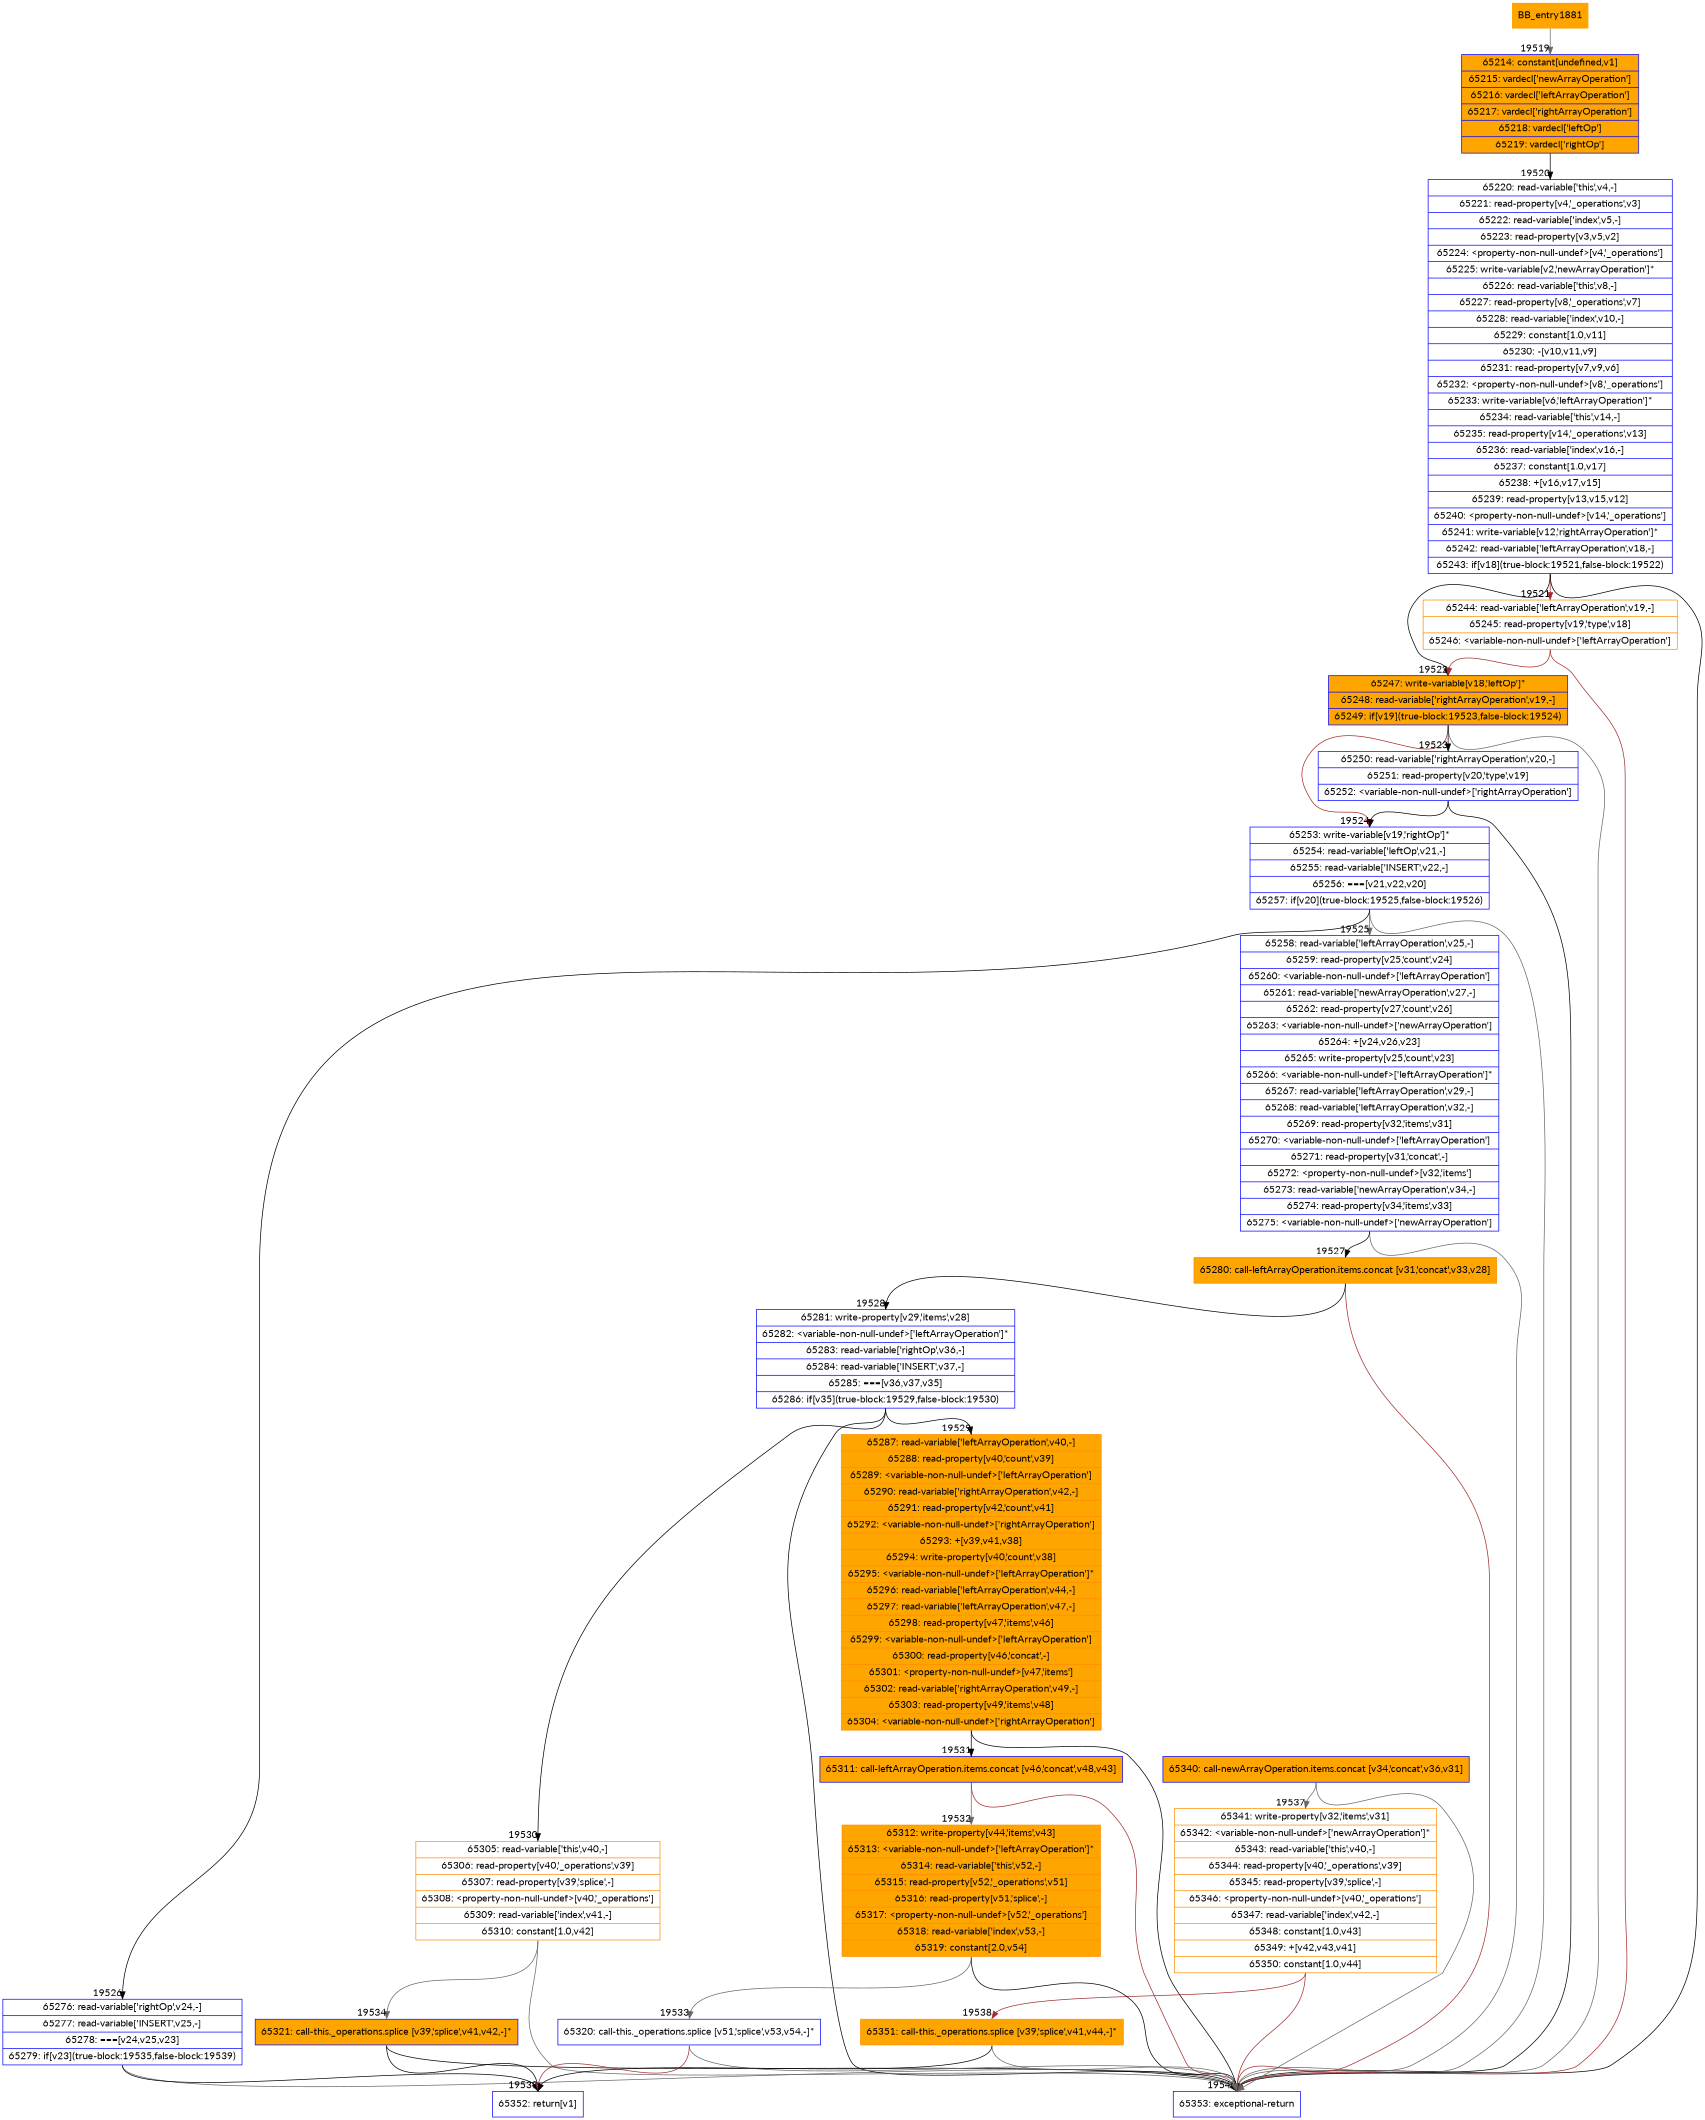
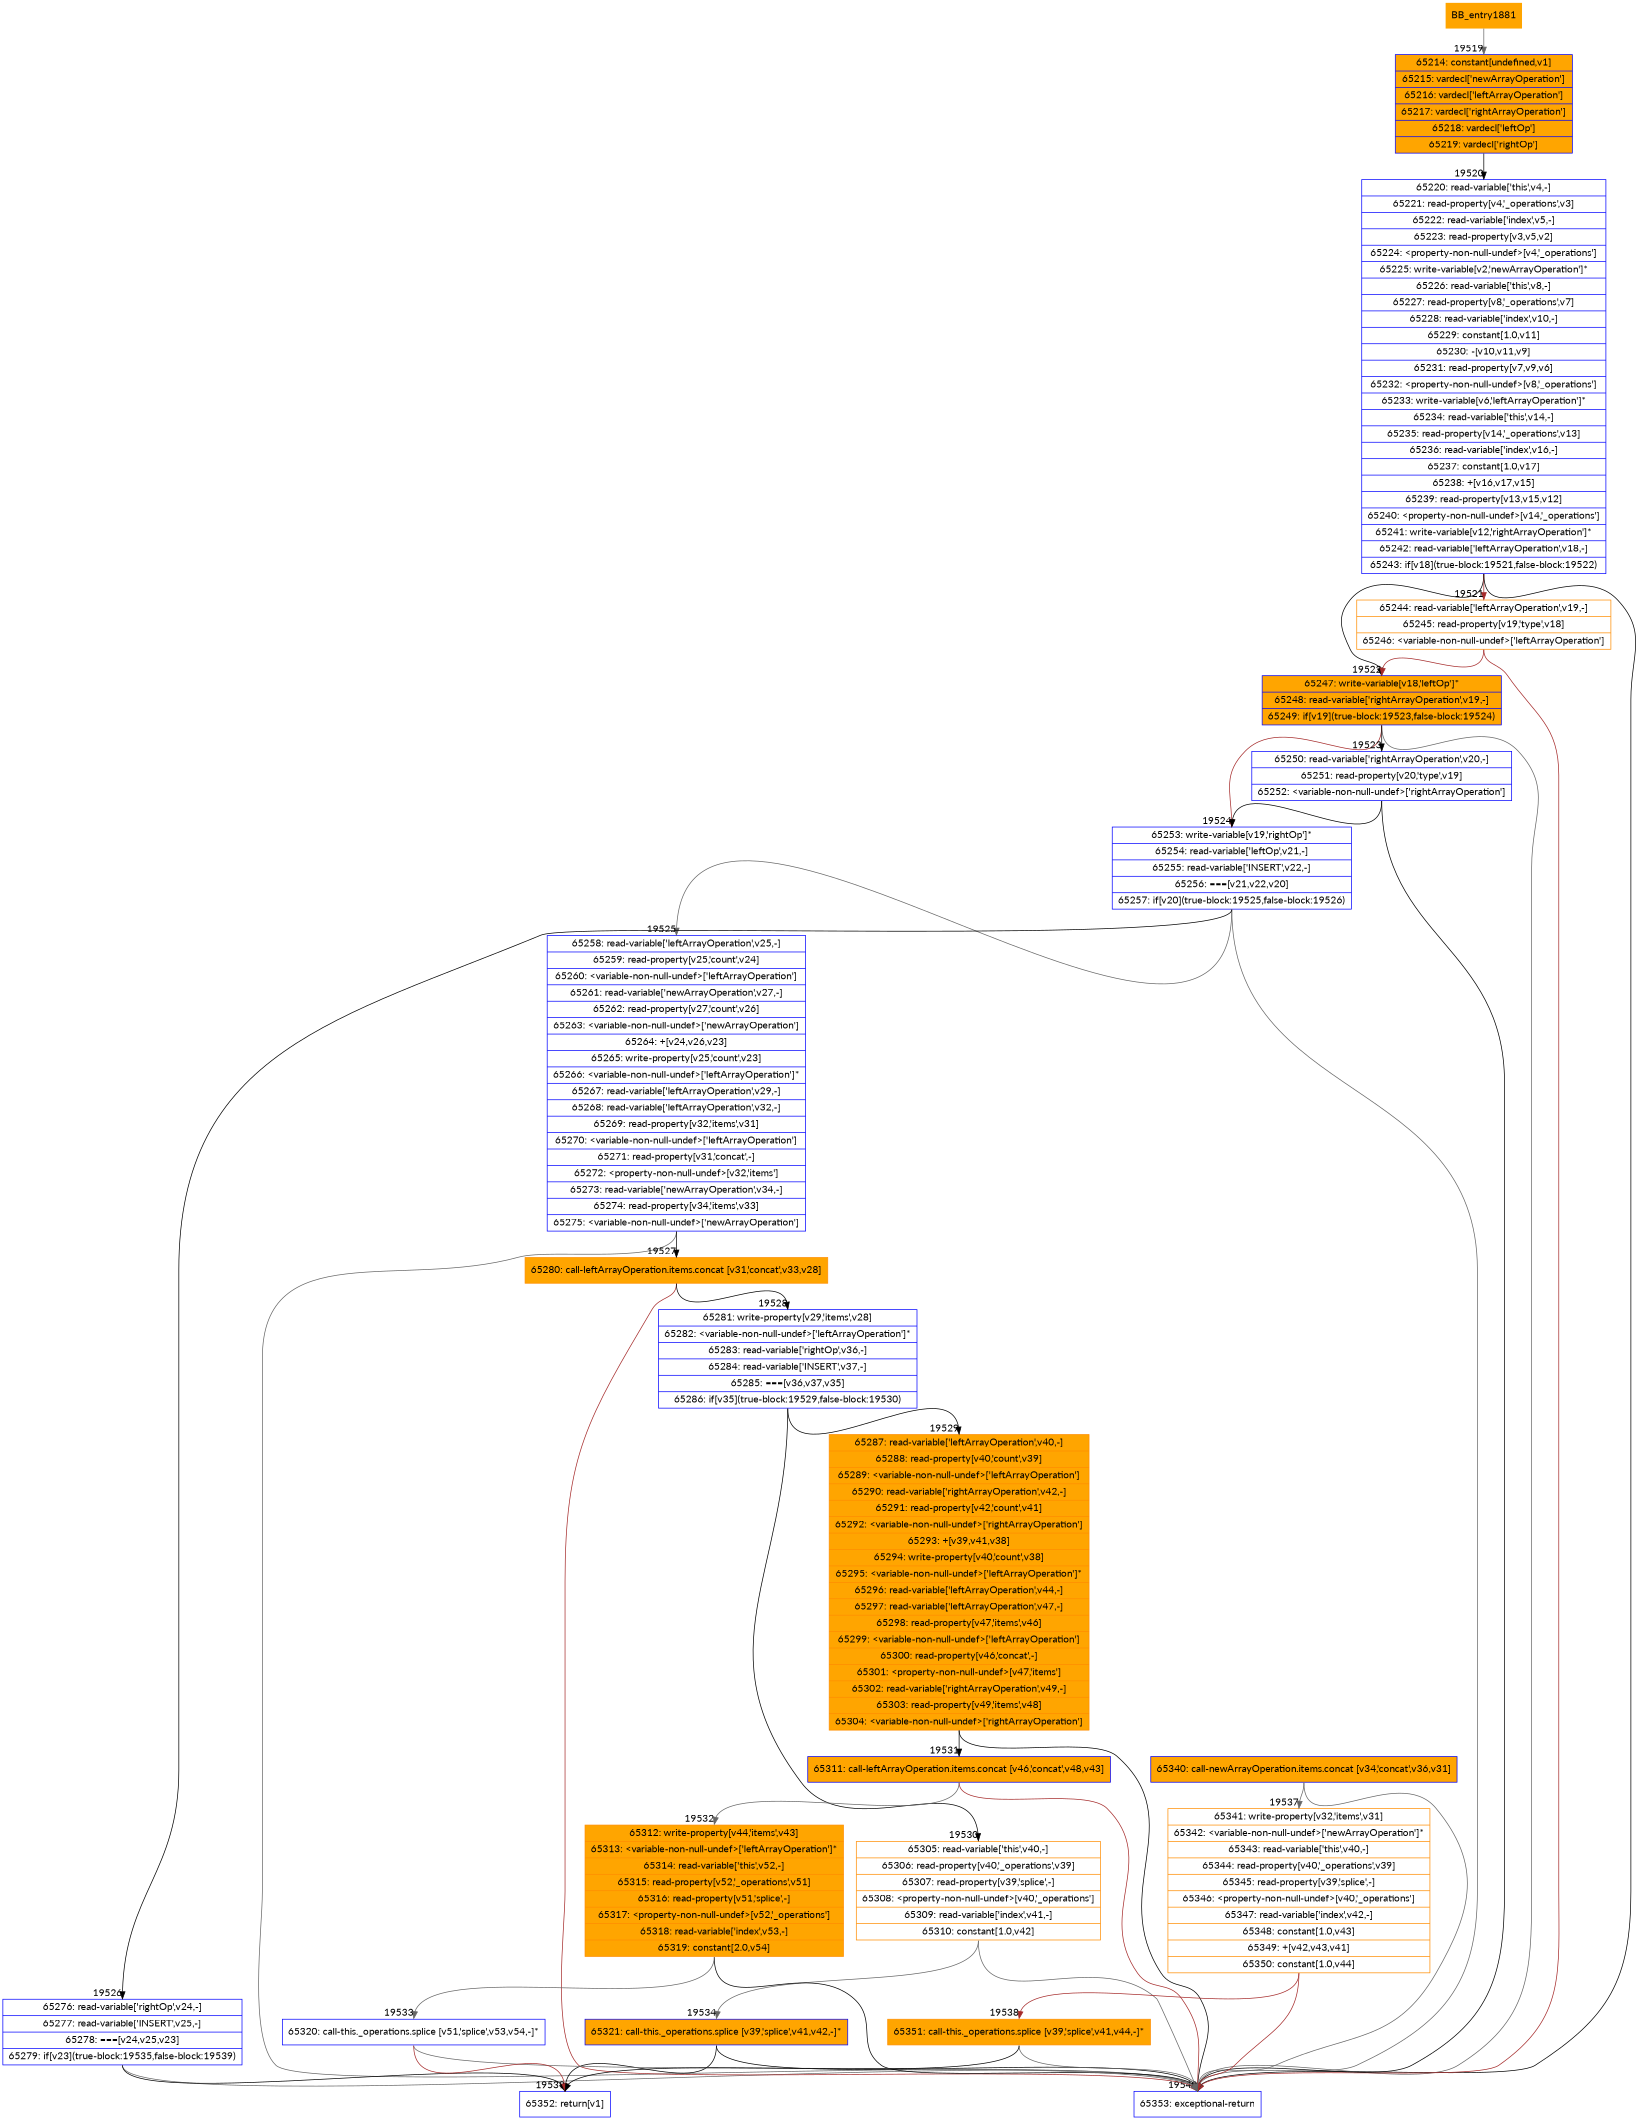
edge "65281: write-property[v29,'items',v28]" -> "65353: exceptional-return": removed
